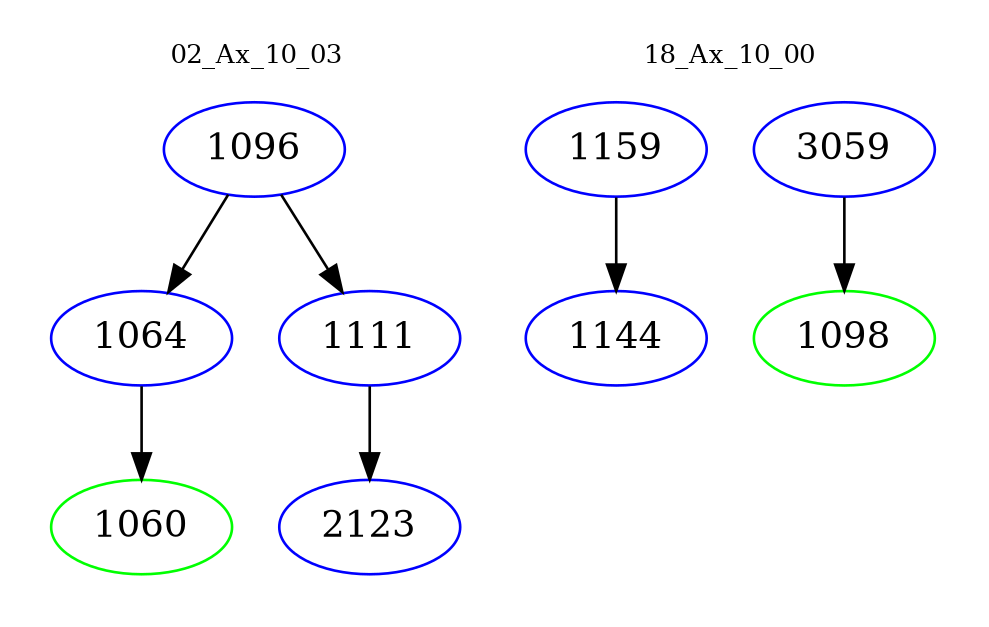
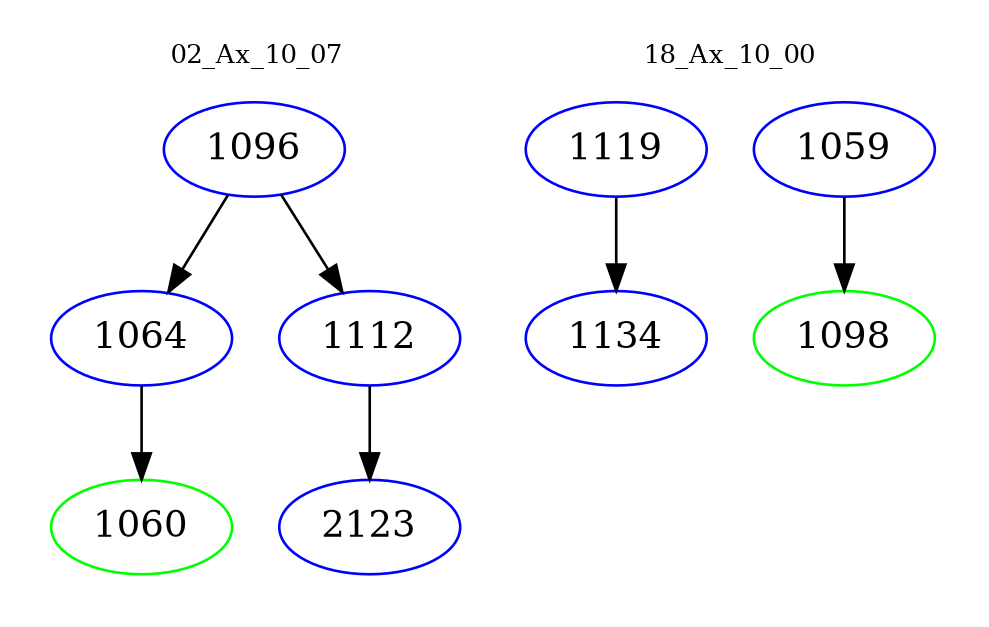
cluster "02_Ax_10_03": label "02_Ax_10_03" -> "02_Ax_10_07"
node "1159": label "1159" -> "1119"
node "3059": label "3059" -> "1059"
node "1111": label "1111" -> "1112"
node "1144": label "1144" -> "1134"
